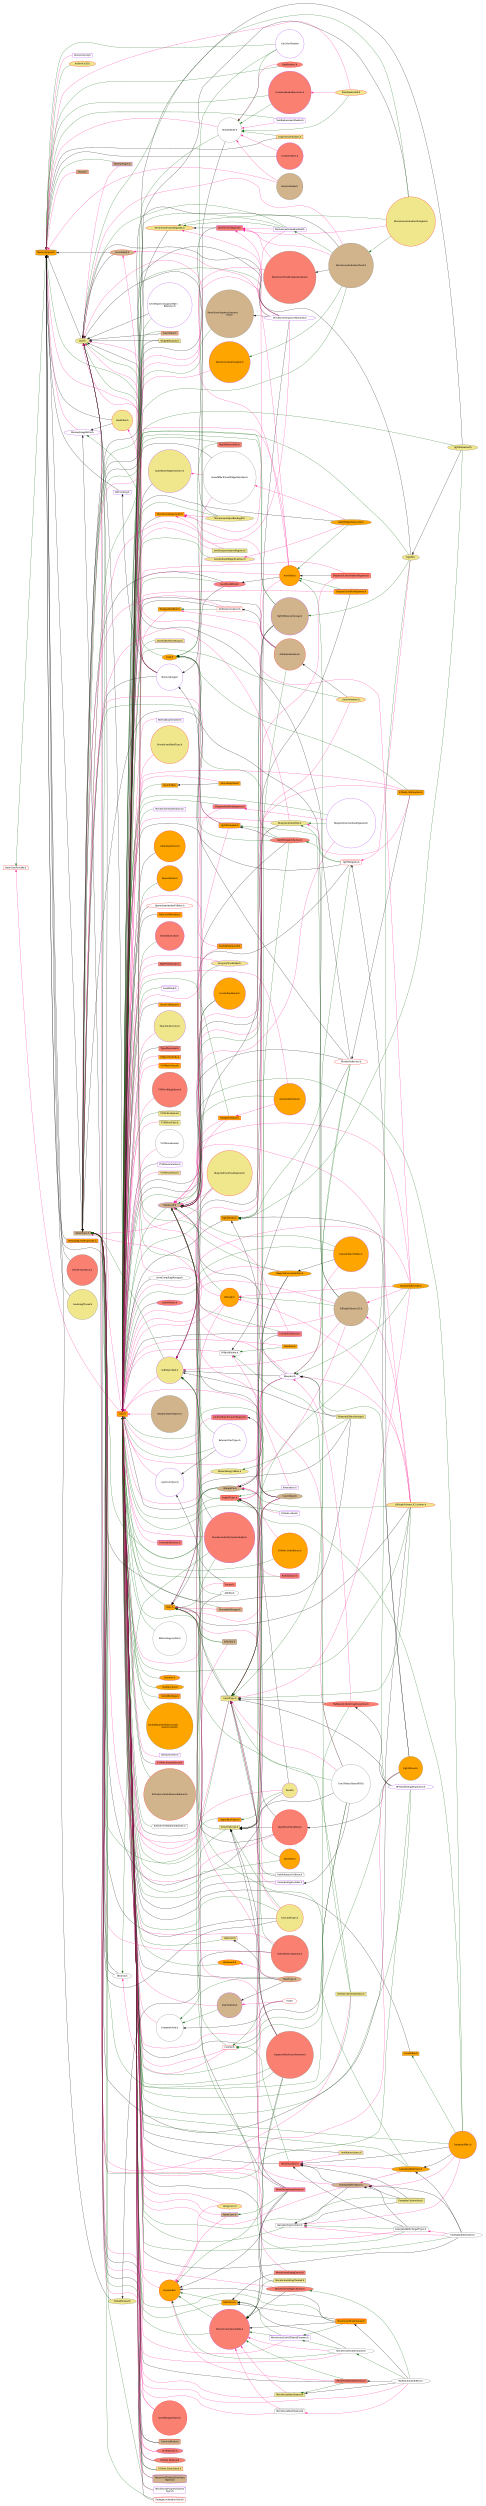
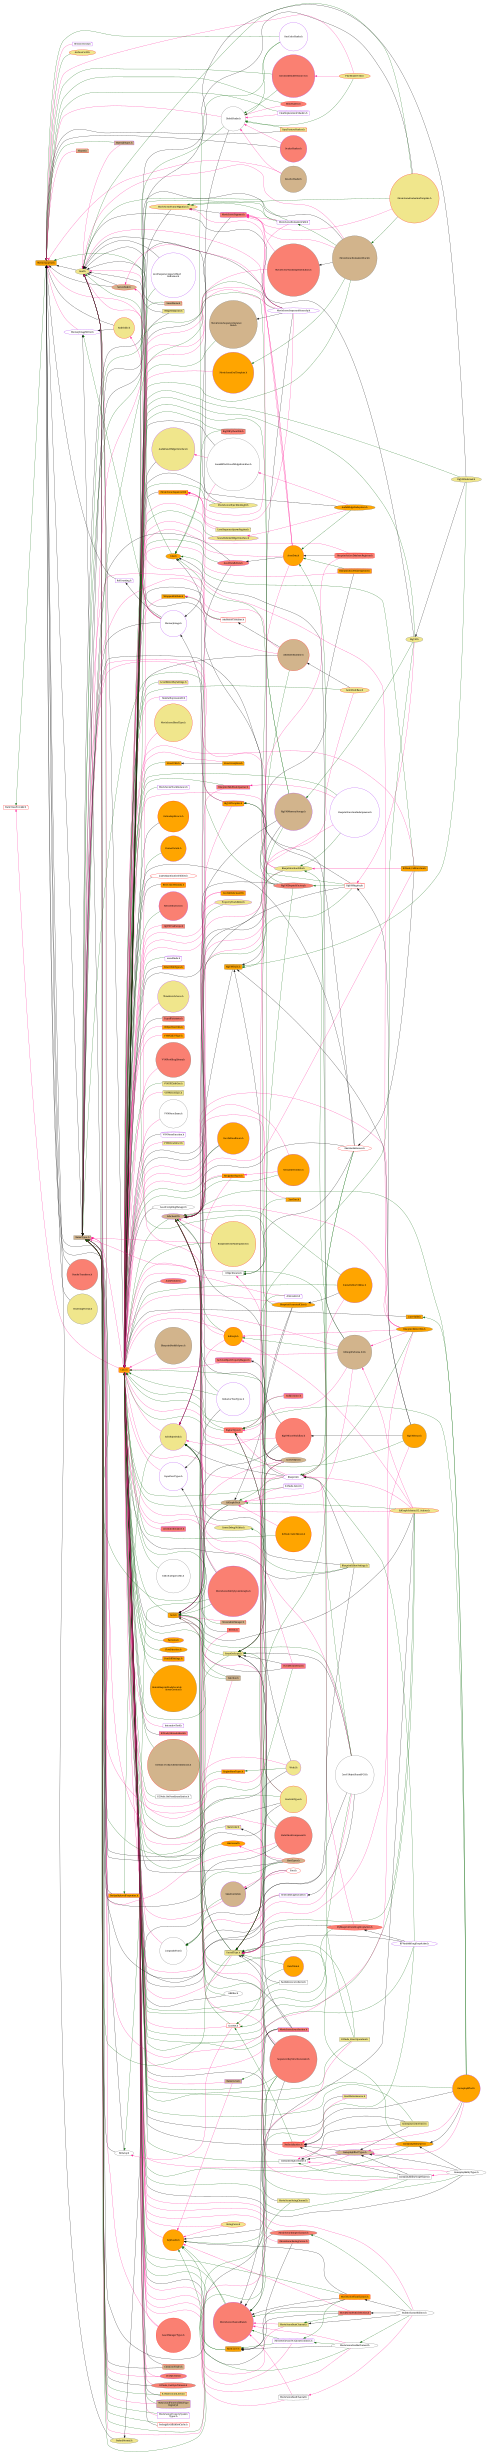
edge "SoftObjectPath.h" -> "NameTypes.h": now "SoftObjectPath.h" -> "PerQualityLevelProperties.h"
node "K2Node_BitArray.h": label "K2Node_BitArray.h" -> "K2Node_CastByteToEnum.h"
